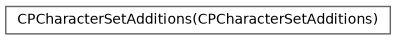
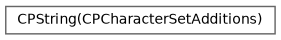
node "CPCharacterSetAdditions(CPCharacterSetAdditions)": label "CPCharacterSetAdditions(CPCharacterSetAdditions)" -> "CPString(CPCharacterSetAdditions)"
